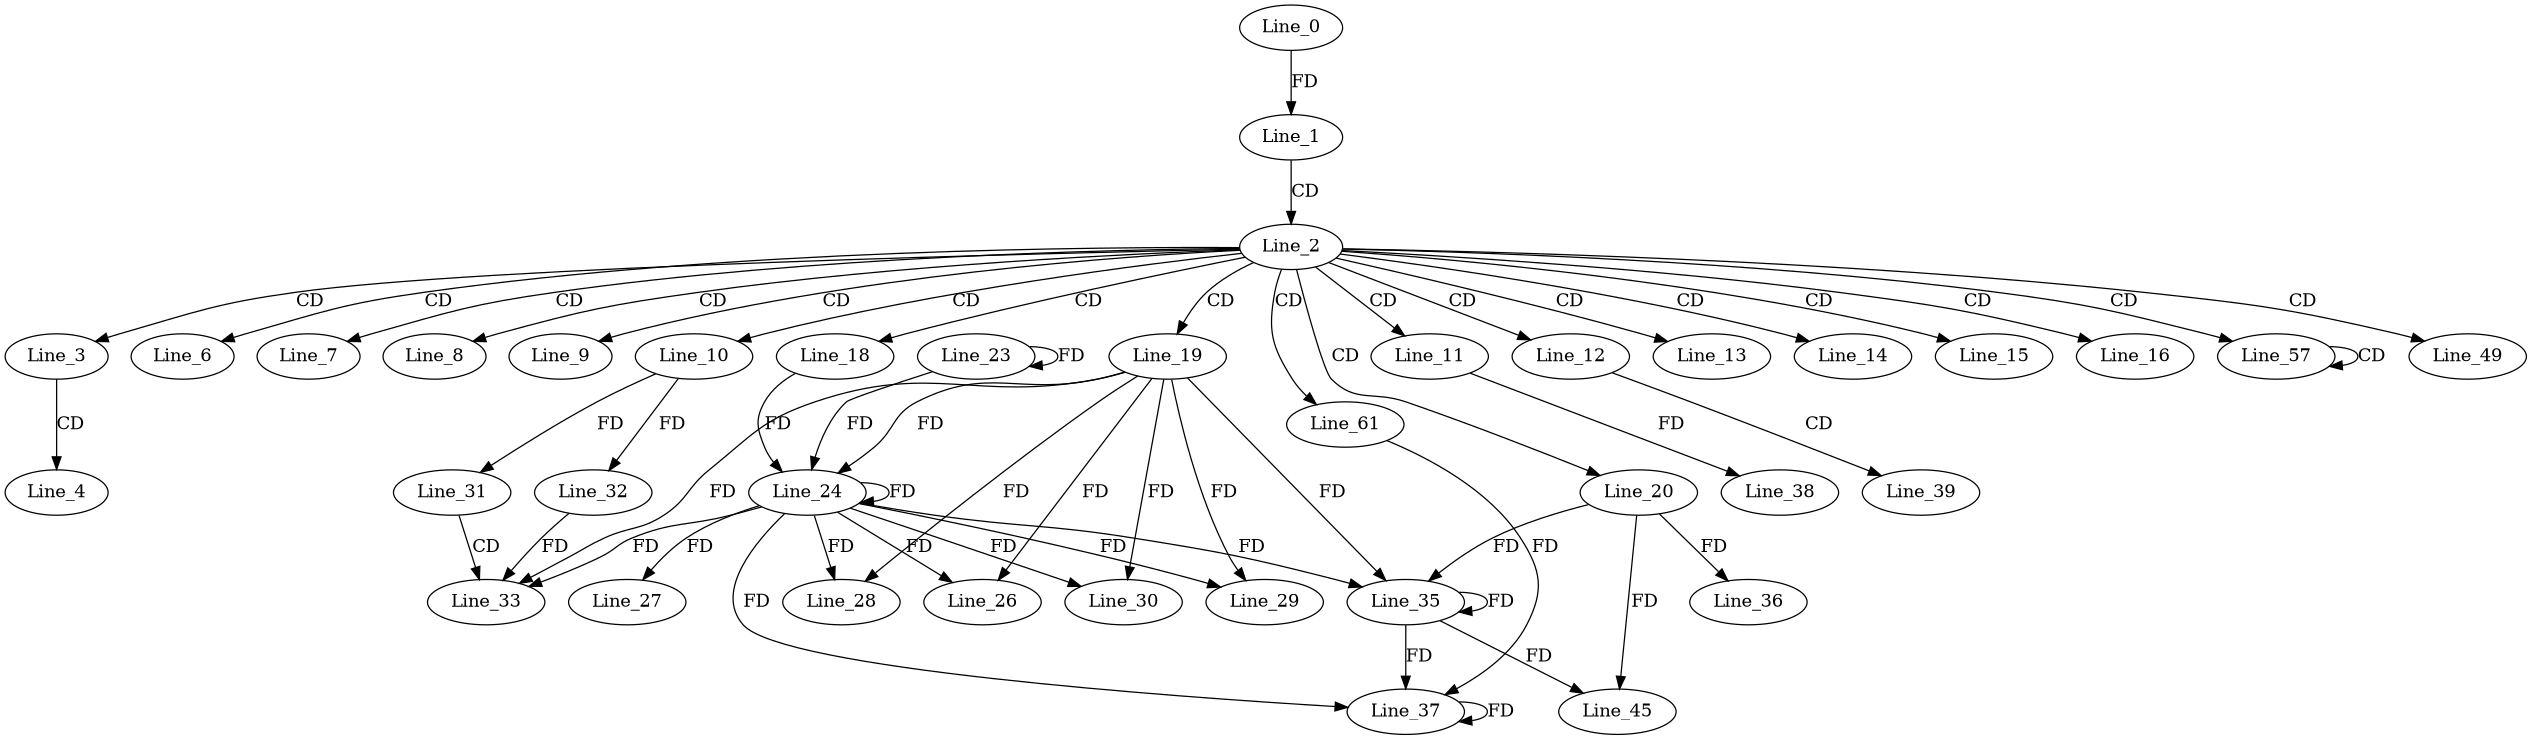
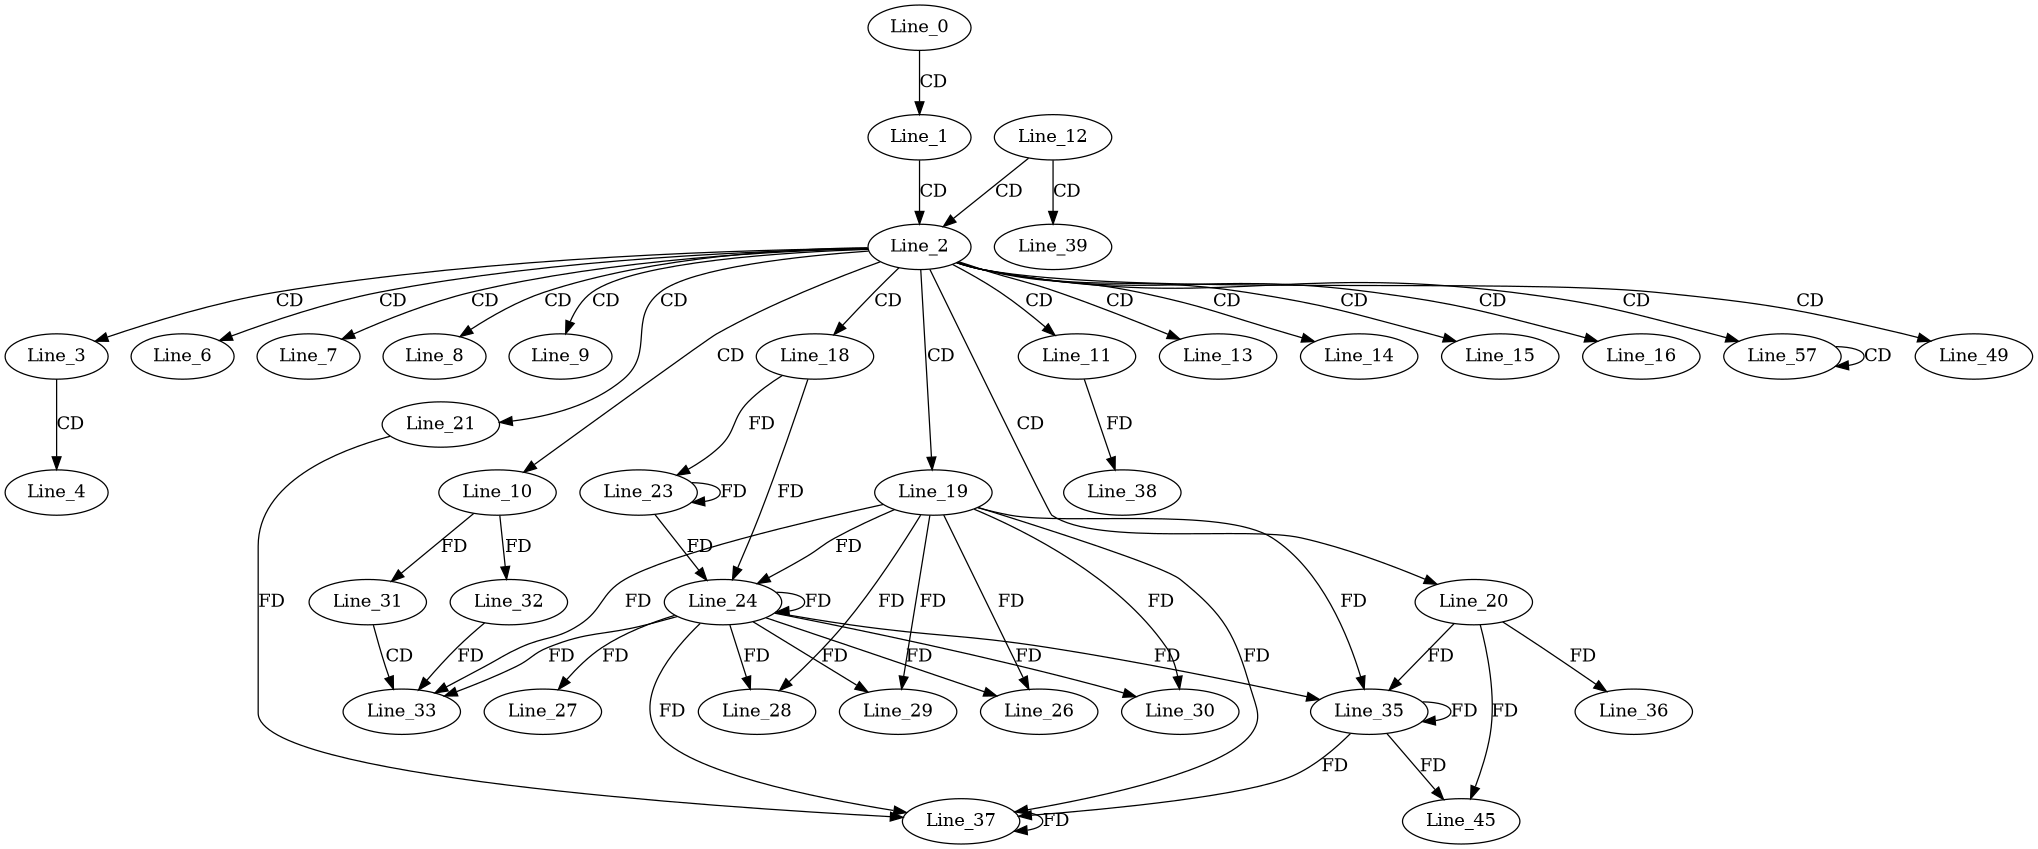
edge "Line_0" -> "Line_1": label "FD" -> "CD"
edge "Line_2" -> "Line_12": reversed
edge "Line_18" -> "Line_23": added, label "FD"
node "Line_61": label "Line_61" -> "Line_21"
edge "Line_19" -> "Line_37": added, label "FD"
